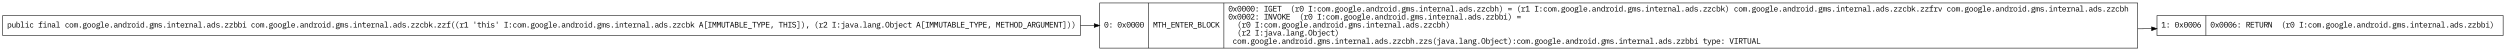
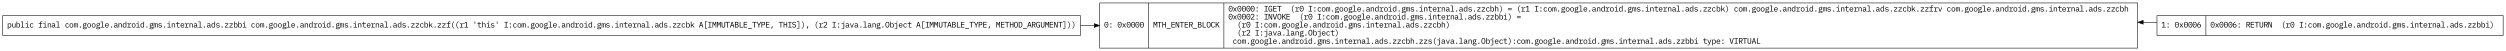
edge "0: 0x0000" -> "1: 0x0006": reversed
